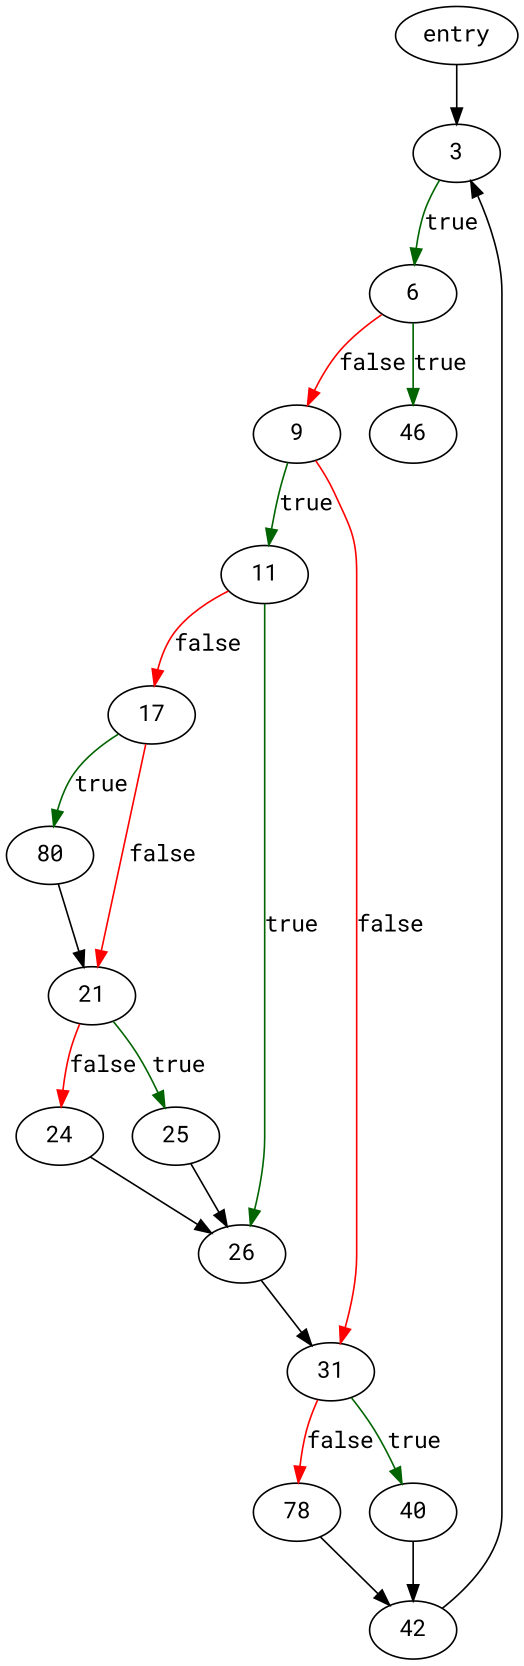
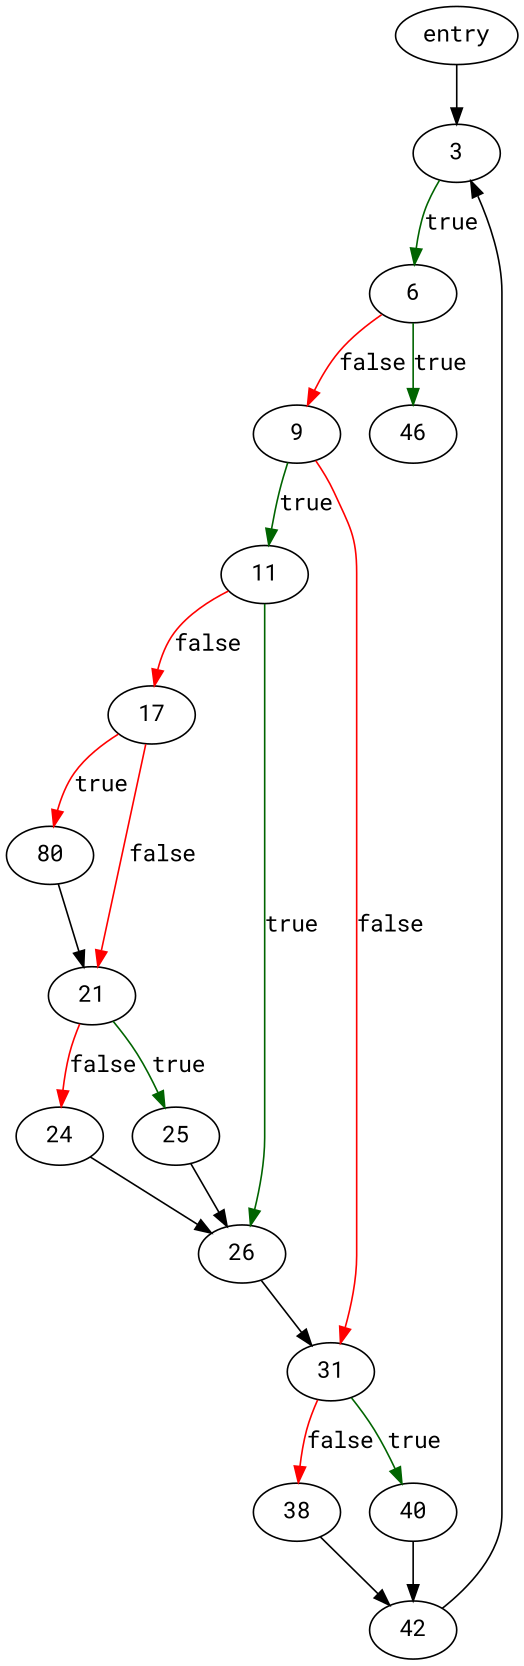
edge "17" -> "80": color darkgreen -> red
node "78": label "78" -> "38"
